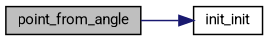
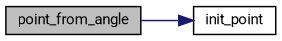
node "init_init": label "init_init" -> "init_point"
